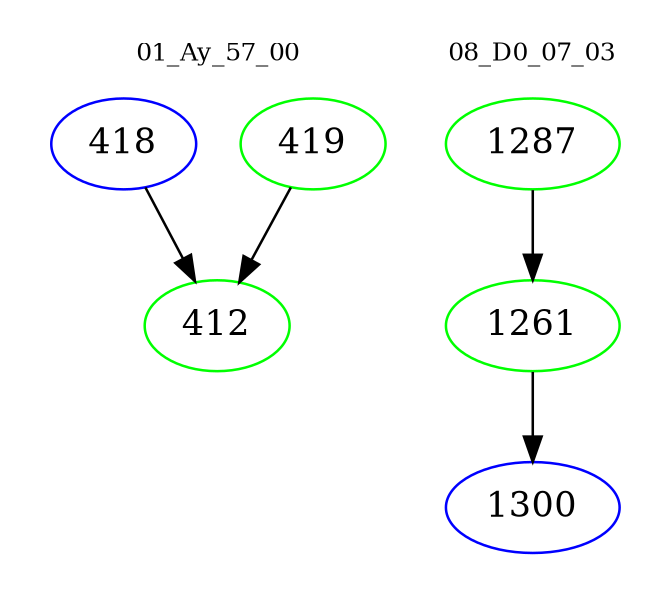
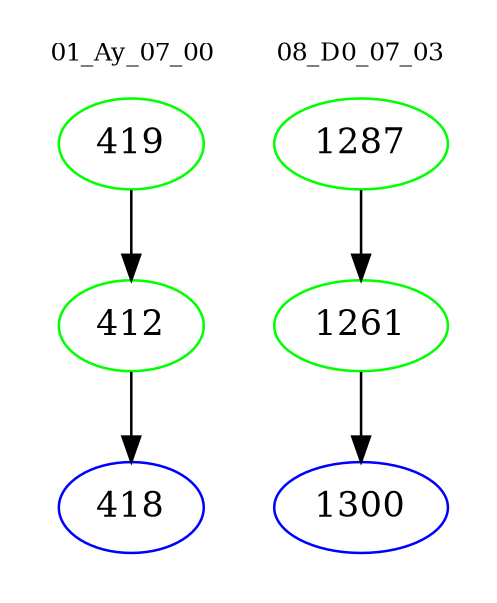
cluster "01_Ay_57_00": label "01_Ay_57_00" -> "01_Ay_07_00"
edge "418" -> "412": reversed
